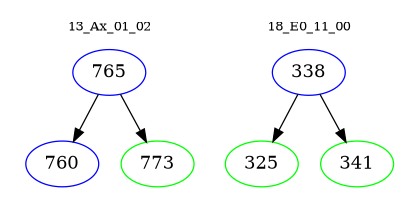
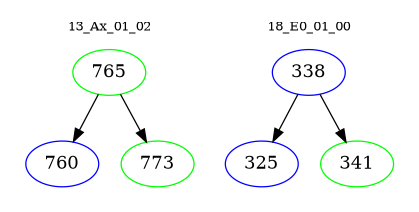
cluster "18_E0_11_00": label "18_E0_11_00" -> "18_E0_01_00"
node "765": color blue -> green
node "325": color green -> blue
